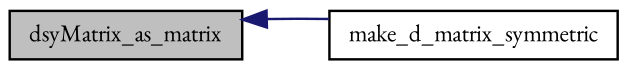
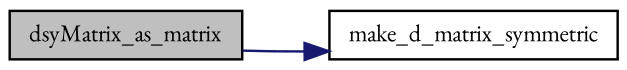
edge "make_d_matrix_symmetric" -> "dsyMatrix_as_matrix": reversed
